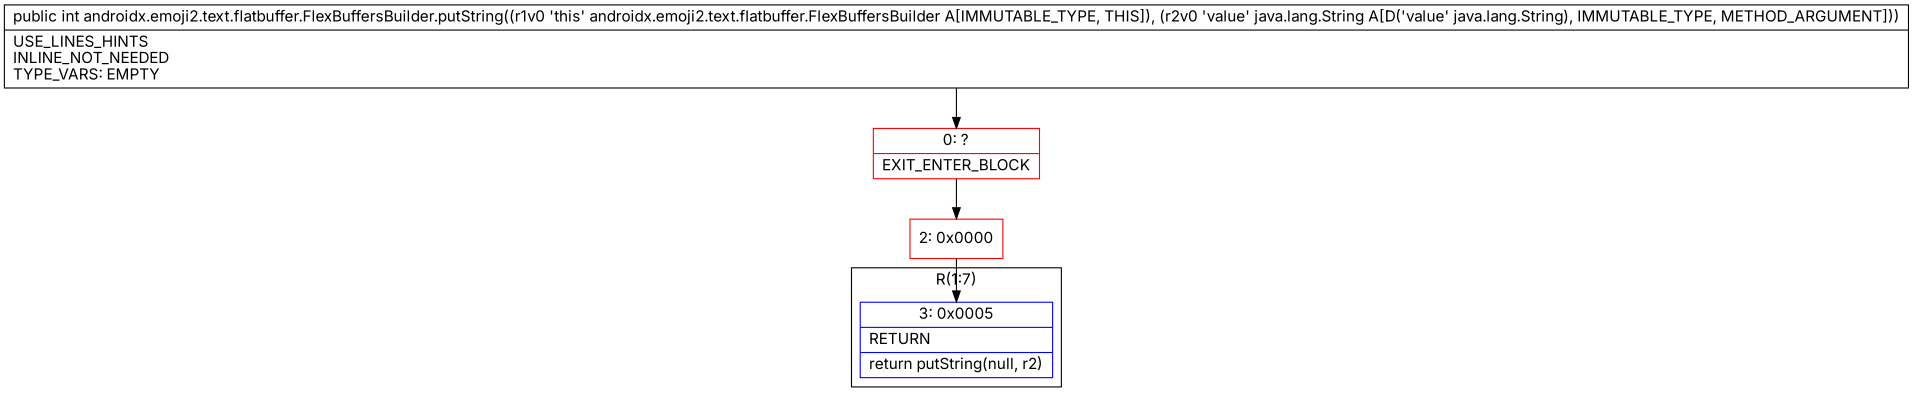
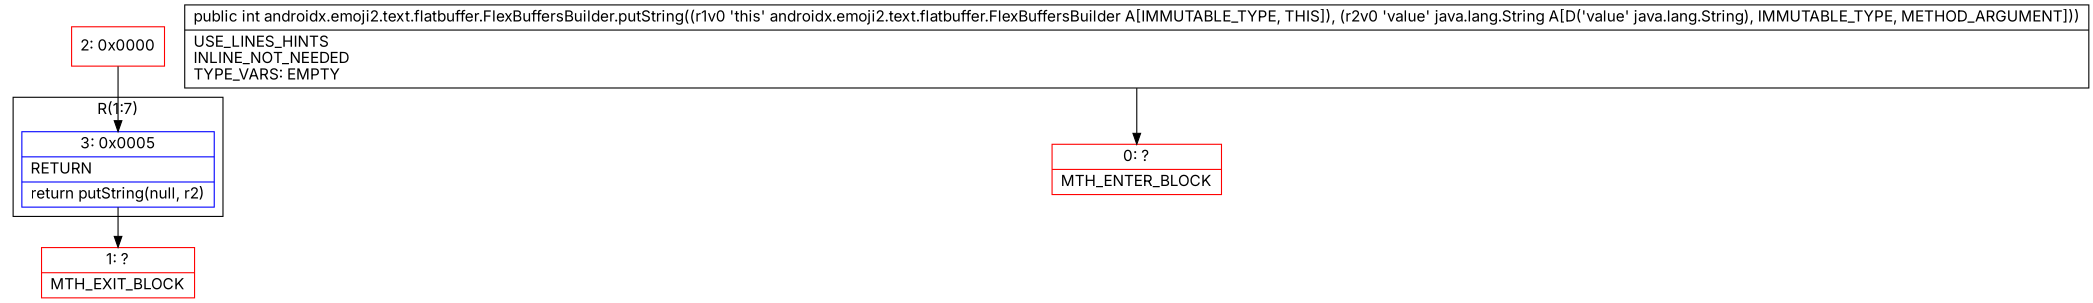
node "0: ?": text "EXIT_ENTER_BLOCK" -> "MTH_ENTER_BLOCK"
edge "0: ?" -> "2: 0x0000": removed
node "1: ?": added
